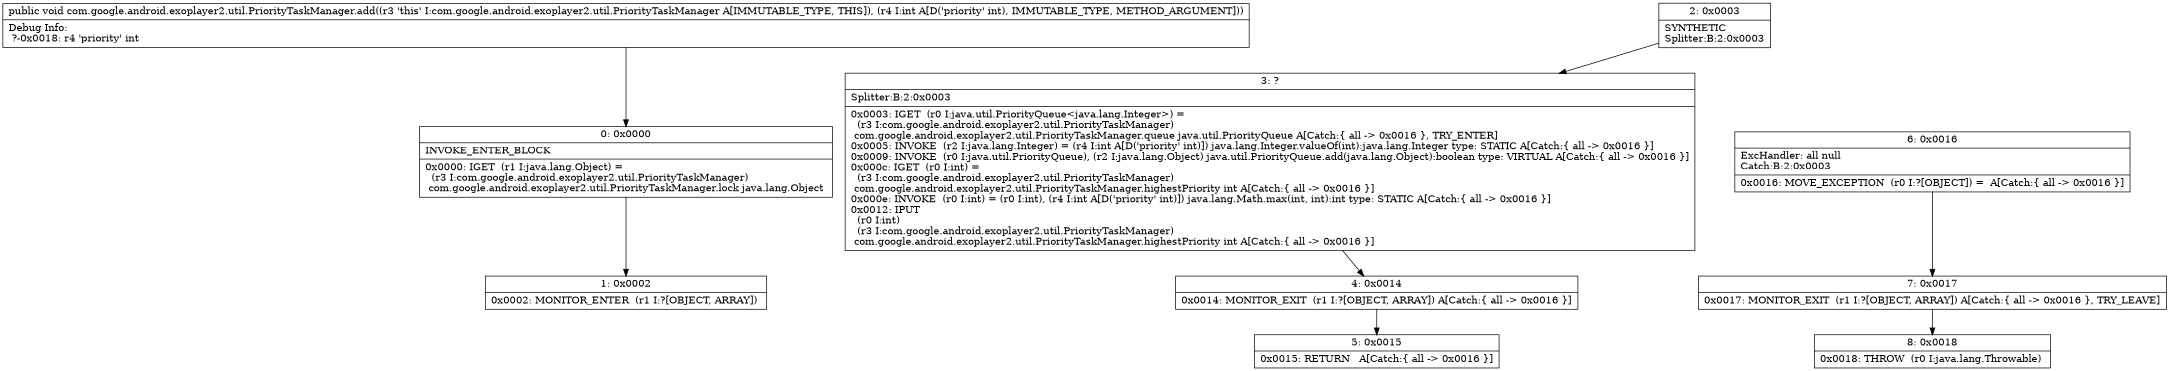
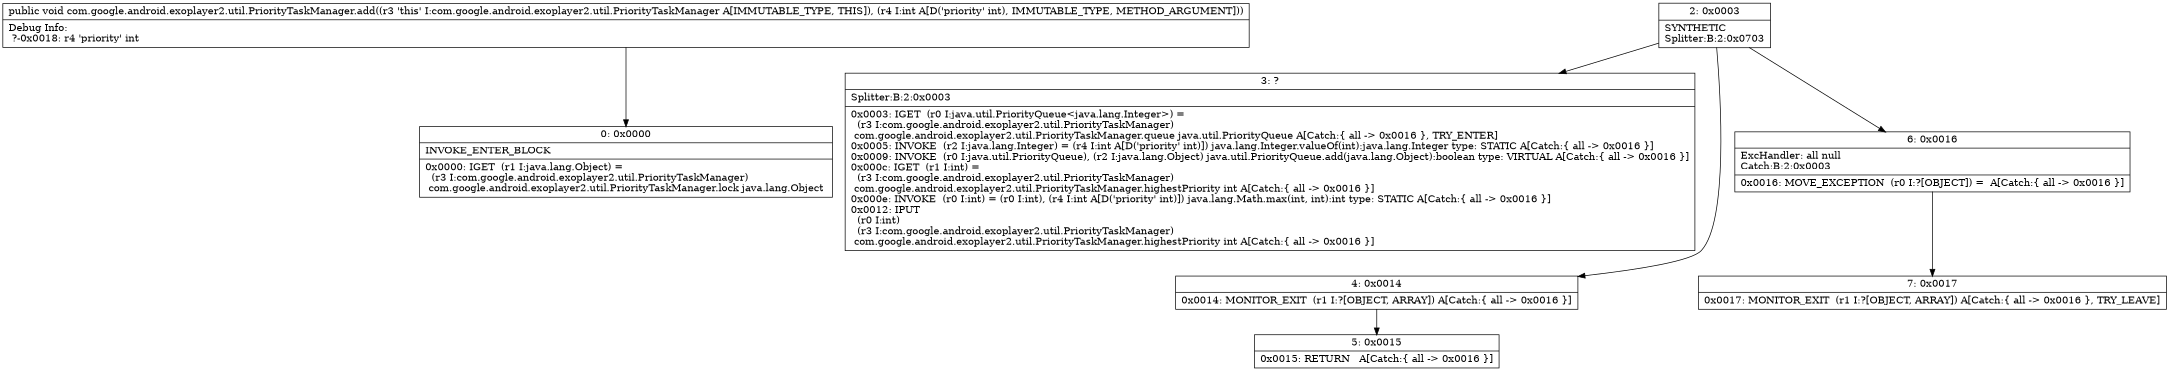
node "2: 0x0003": text "Splitter:B:2:0x0003" -> "Splitter:B:2:0x0703"
edge "2: 0x0003" -> "6: 0x0016": added
node "3: ?": text "0x000c: IGET  (r0 I:int) =" -> "0x000c: IGET  (r1 I:int) ="
edge "3: ?" -> "4: 0x0014": now "2: 0x0003" -> "4: 0x0014"
node "1: 0x0002": removed
node "8: 0x0018": removed
